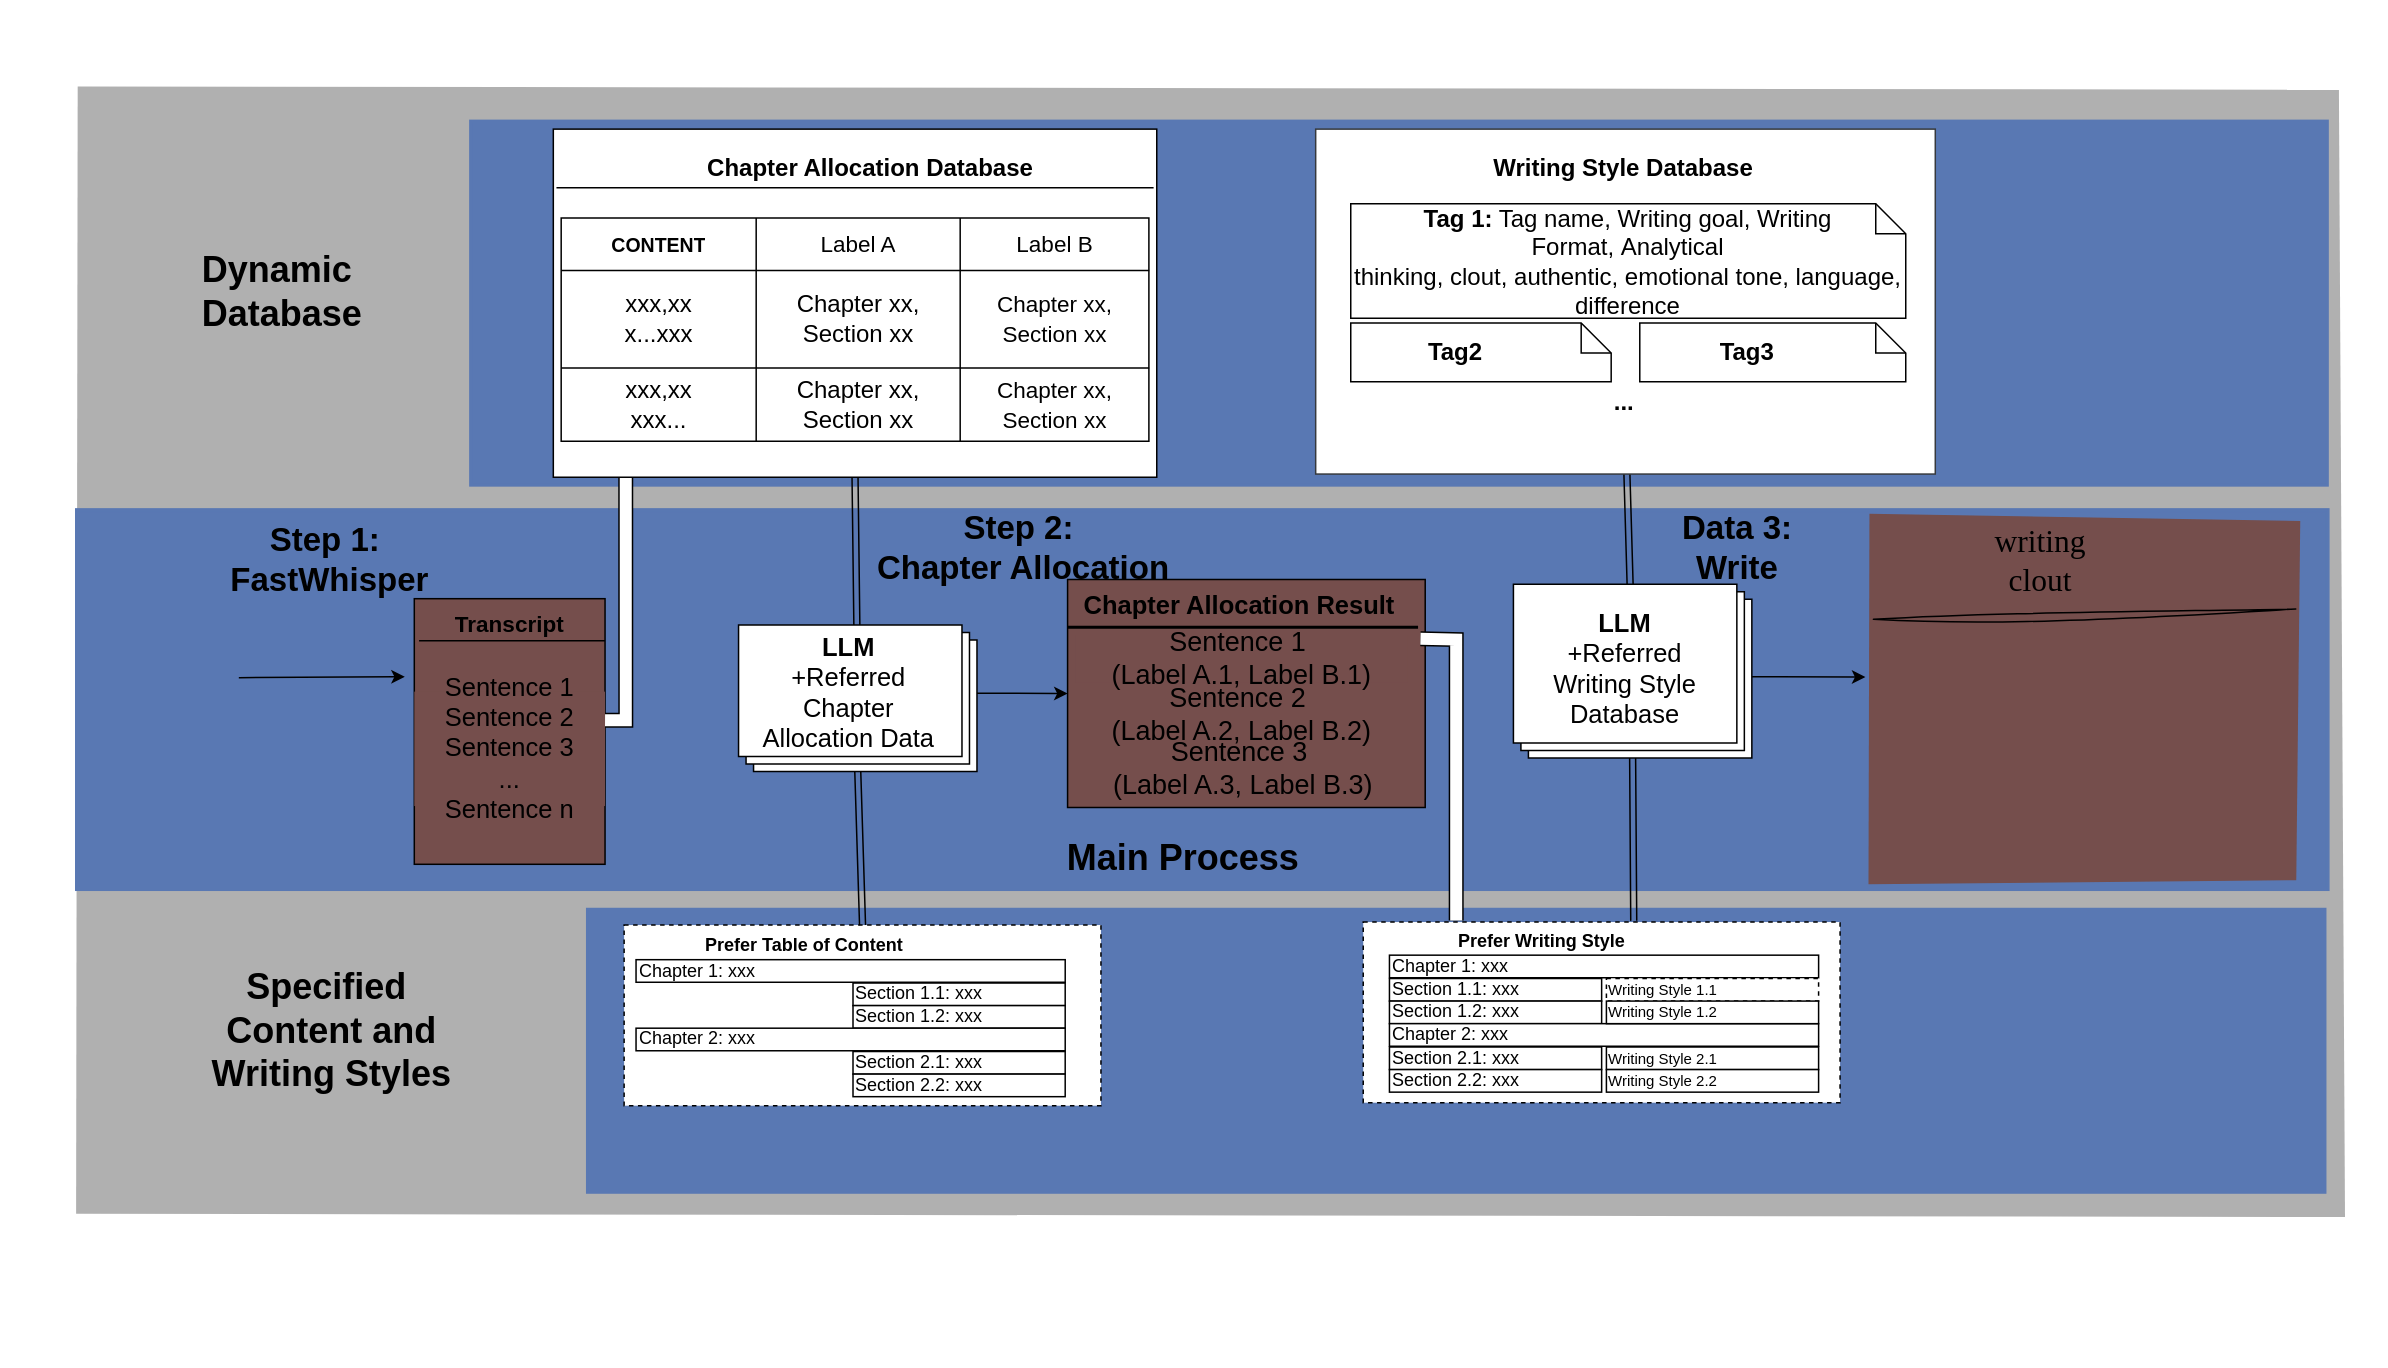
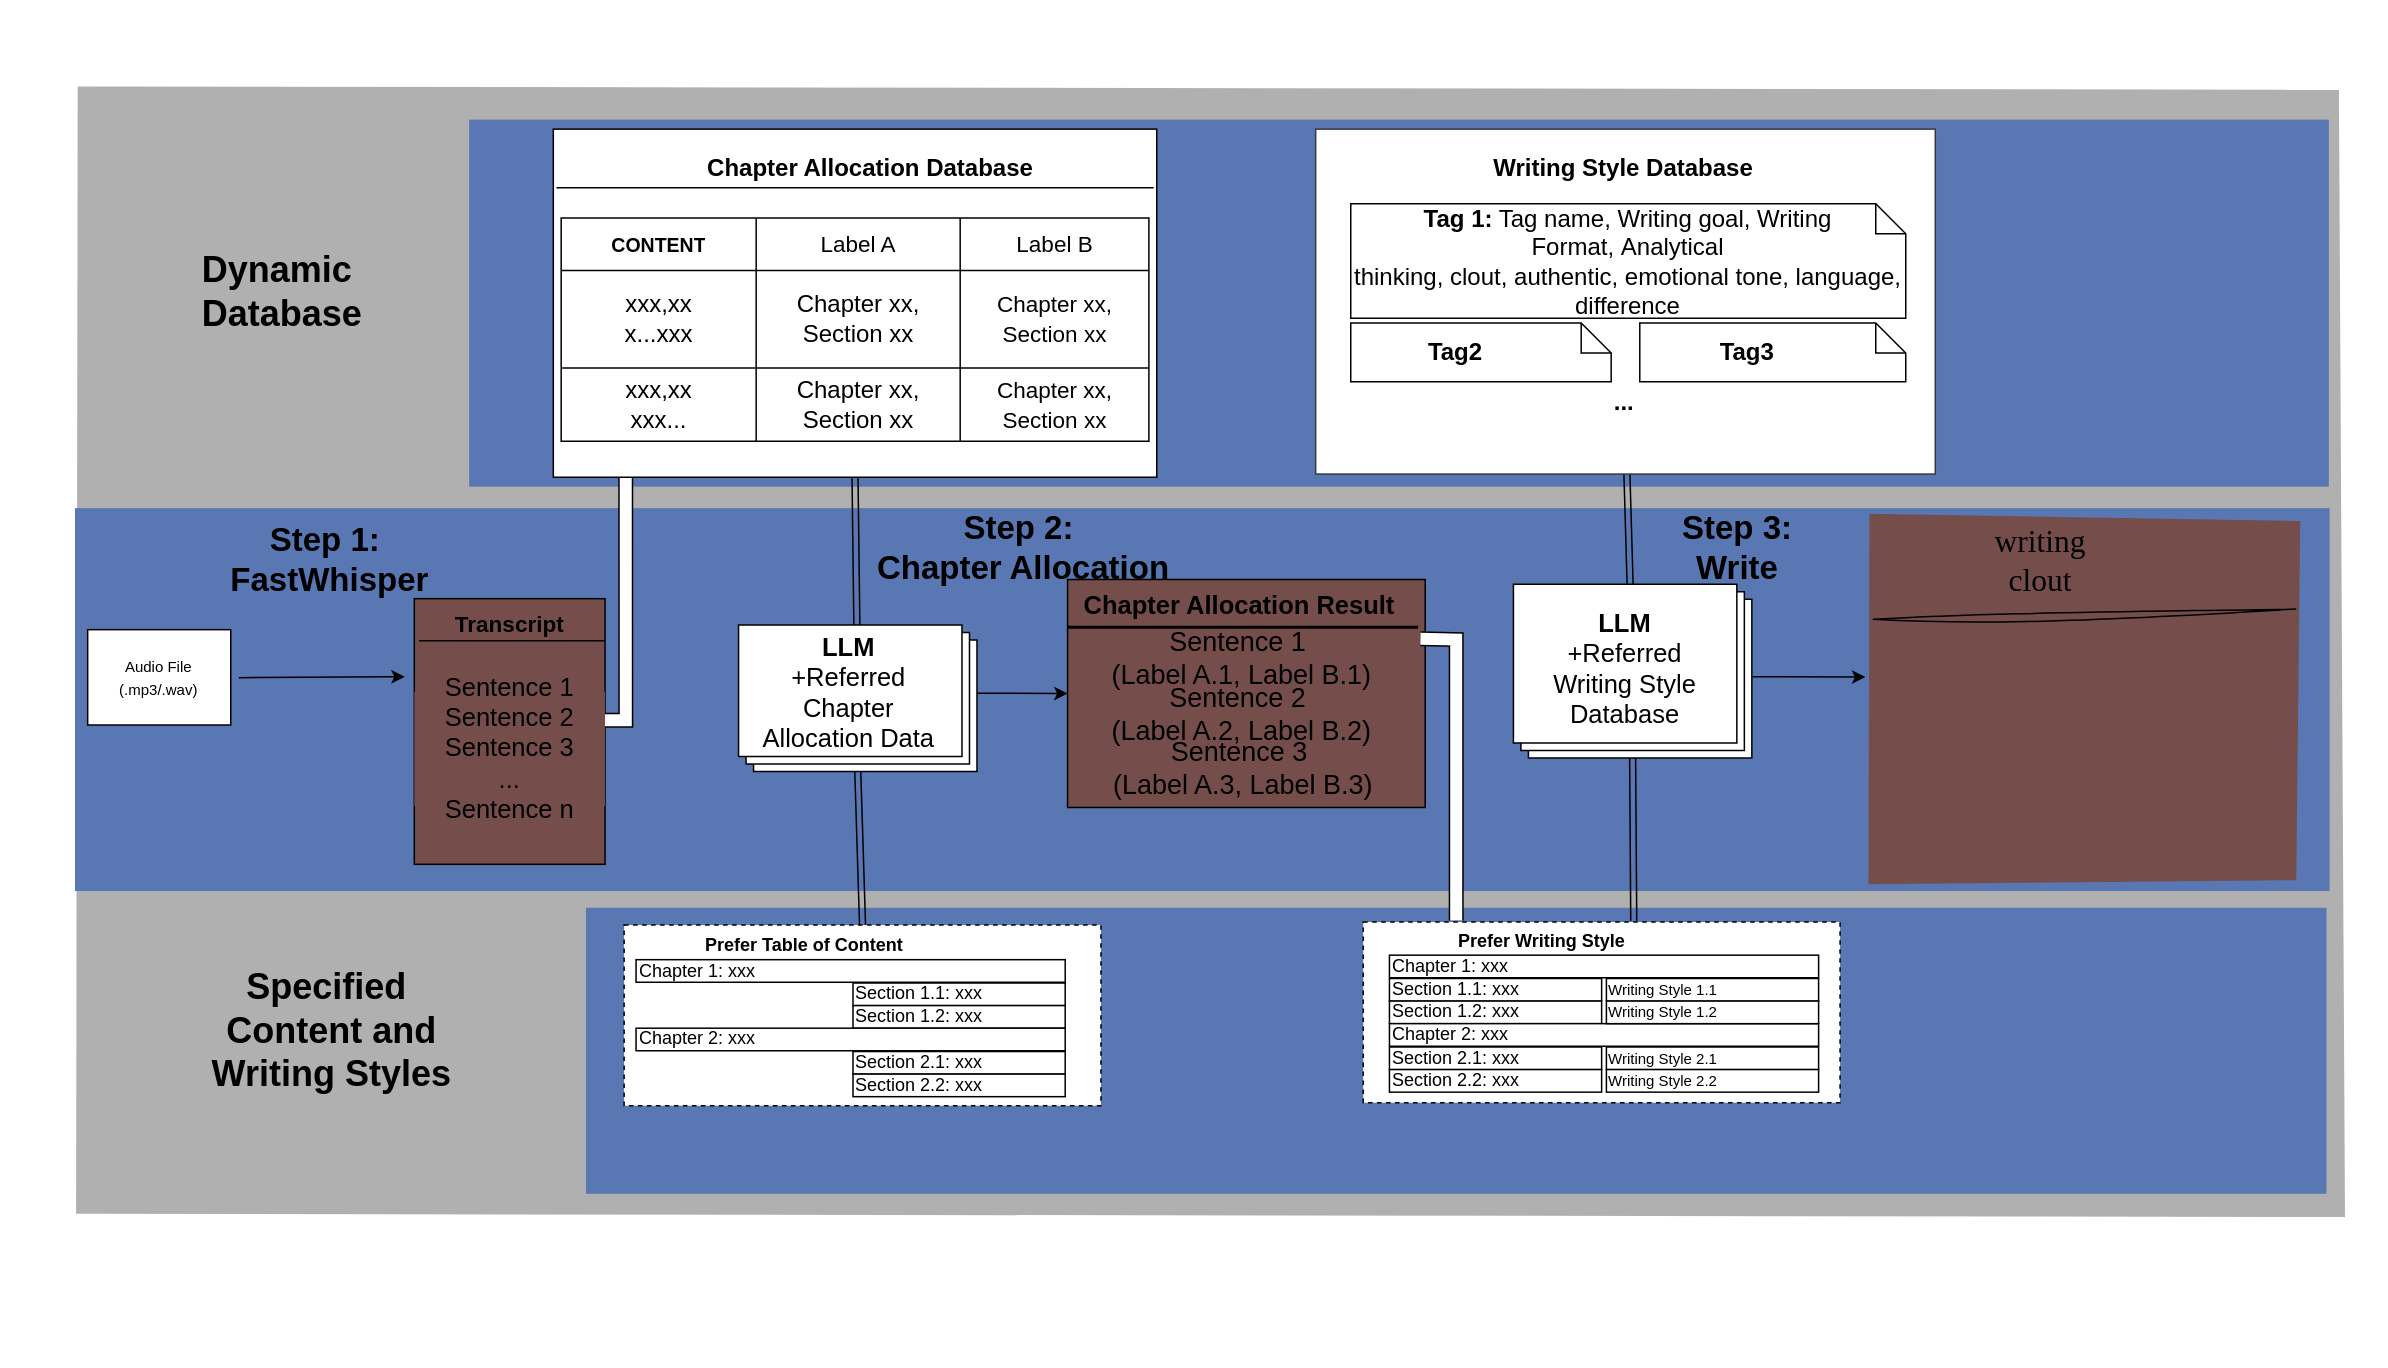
node "Data 3: Write": label "Data 3: Write" -> "Step 3: Write"
node "Audio File (.mp3/.wav)": added
node "Main Process": removed
node "Writing Style 1.1": style dashed -> solid
